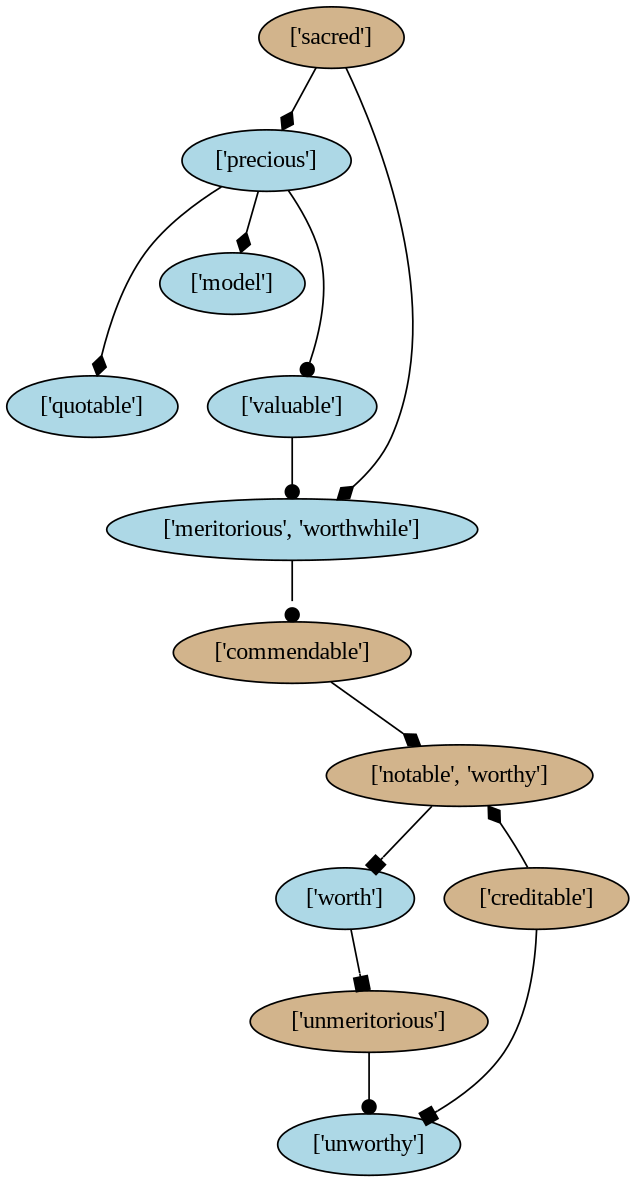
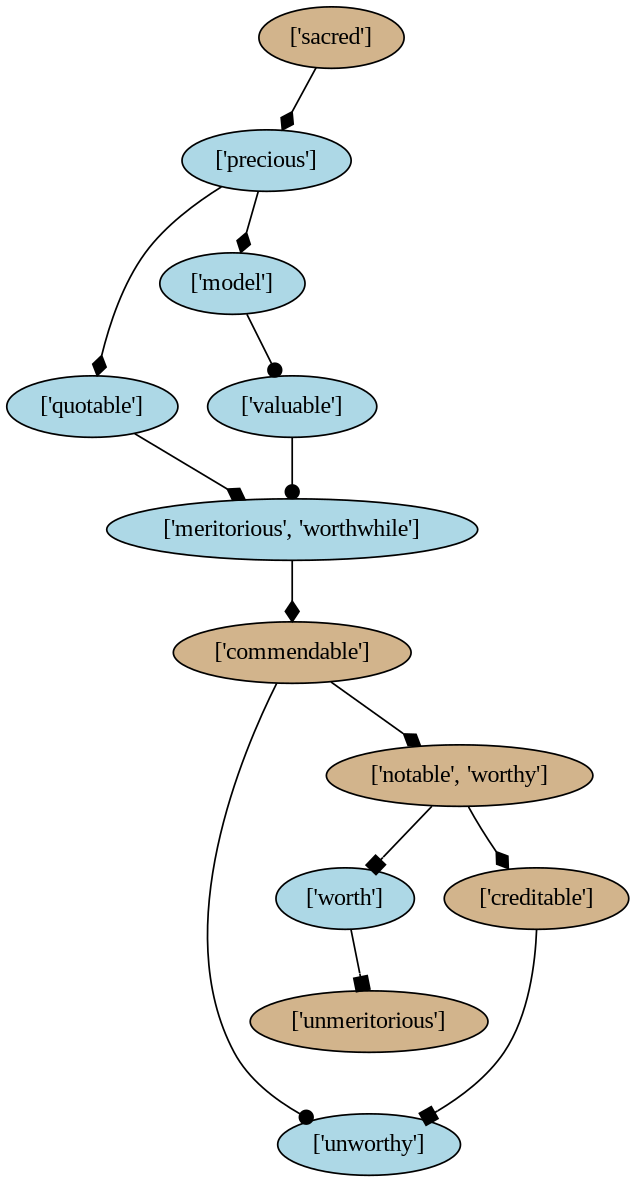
edge "['precious']" -> "['valuable']": now "['model']" -> "['valuable']"
edge "['sacred']" -> "['meritorious', 'worthwhile']": now "['quotable']" -> "['meritorious', 'worthwhile']"
edge "['meritorious', 'worthwhile']" -> "['commendable']": arrowhead dot -> diamond
edge "['creditable']" -> "['notable', 'worthy']": reversed
edge "['unmeritorious']" -> "['unworthy']": now "['commendable']" -> "['unworthy']"
